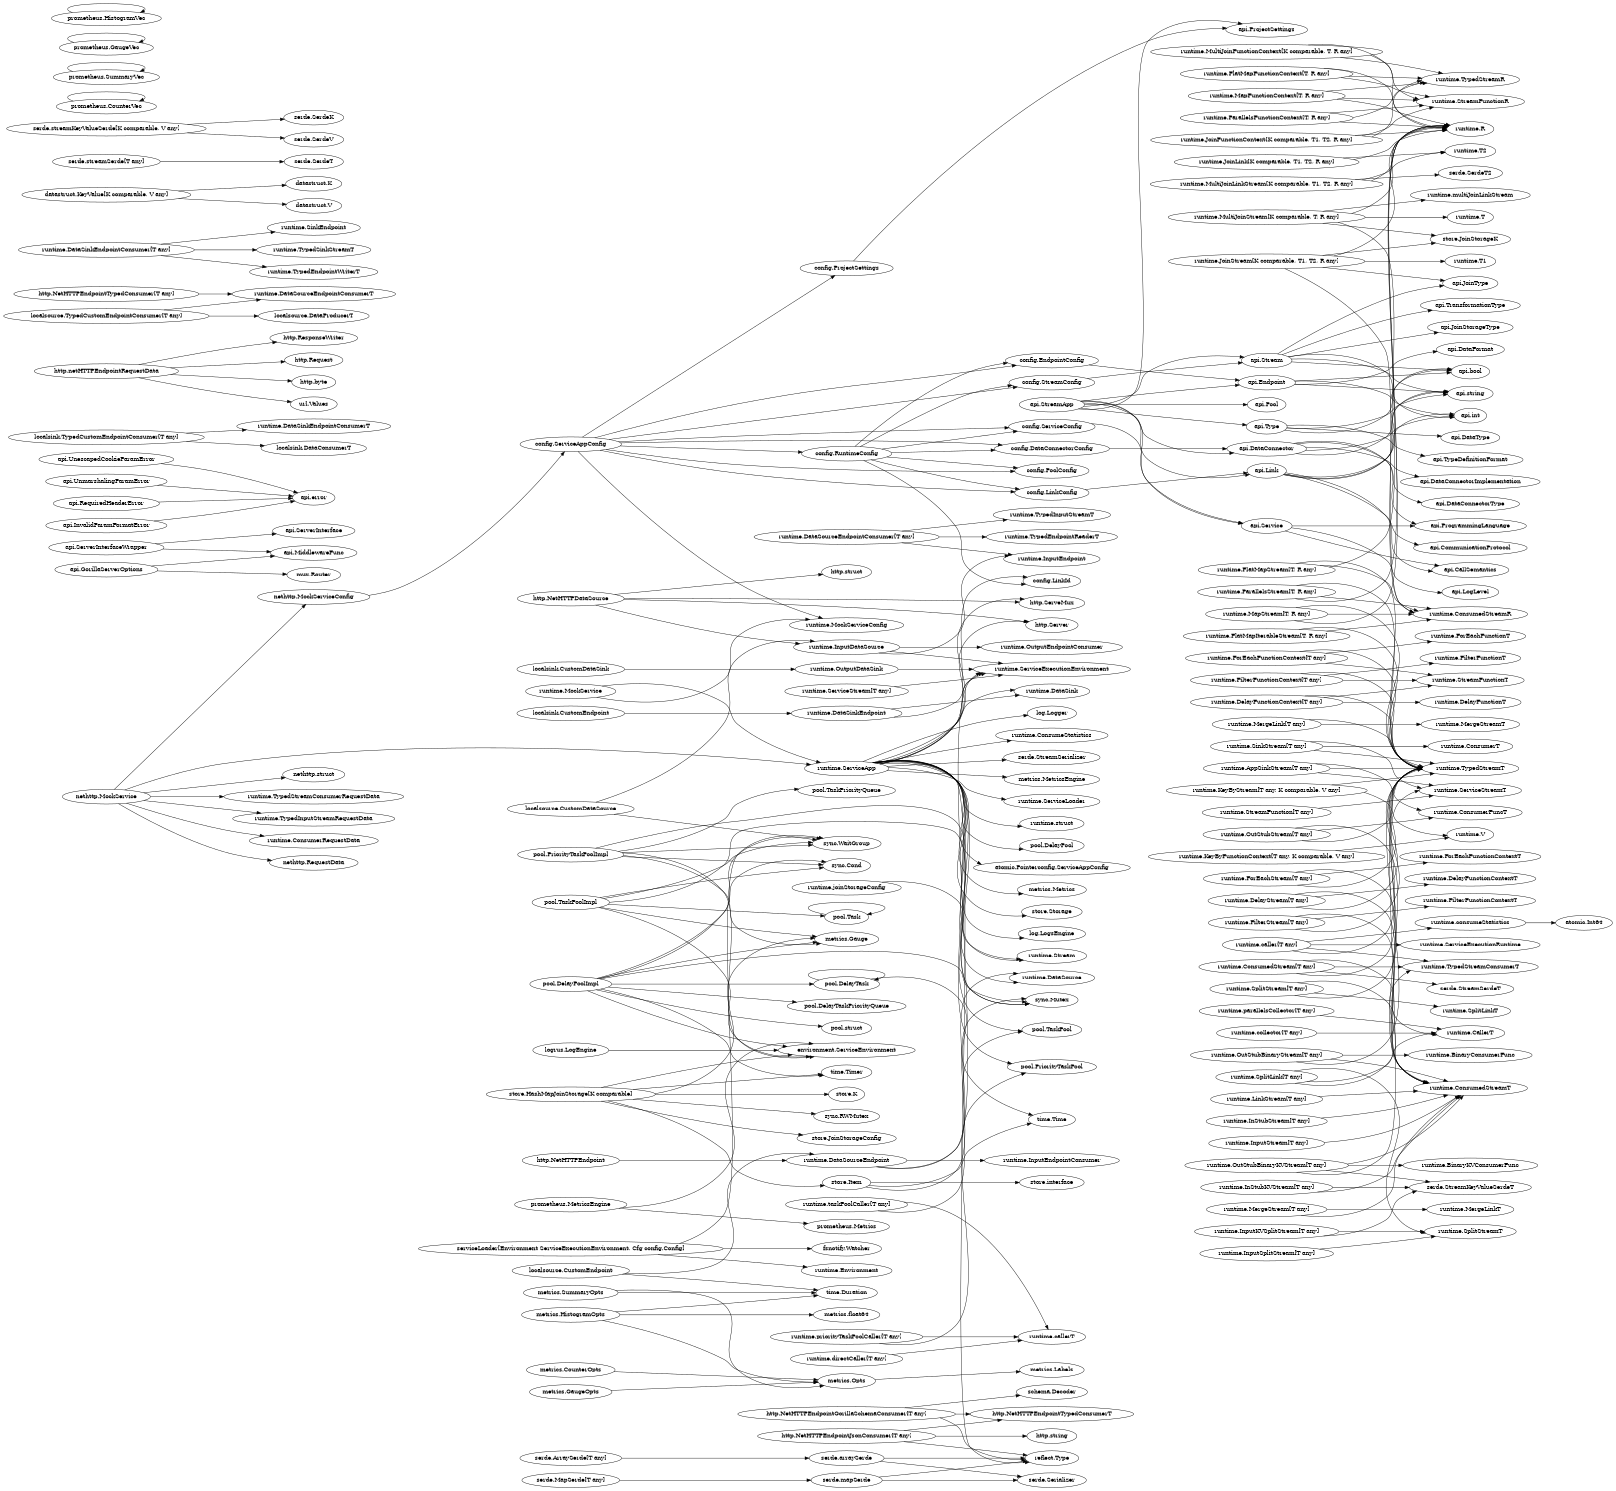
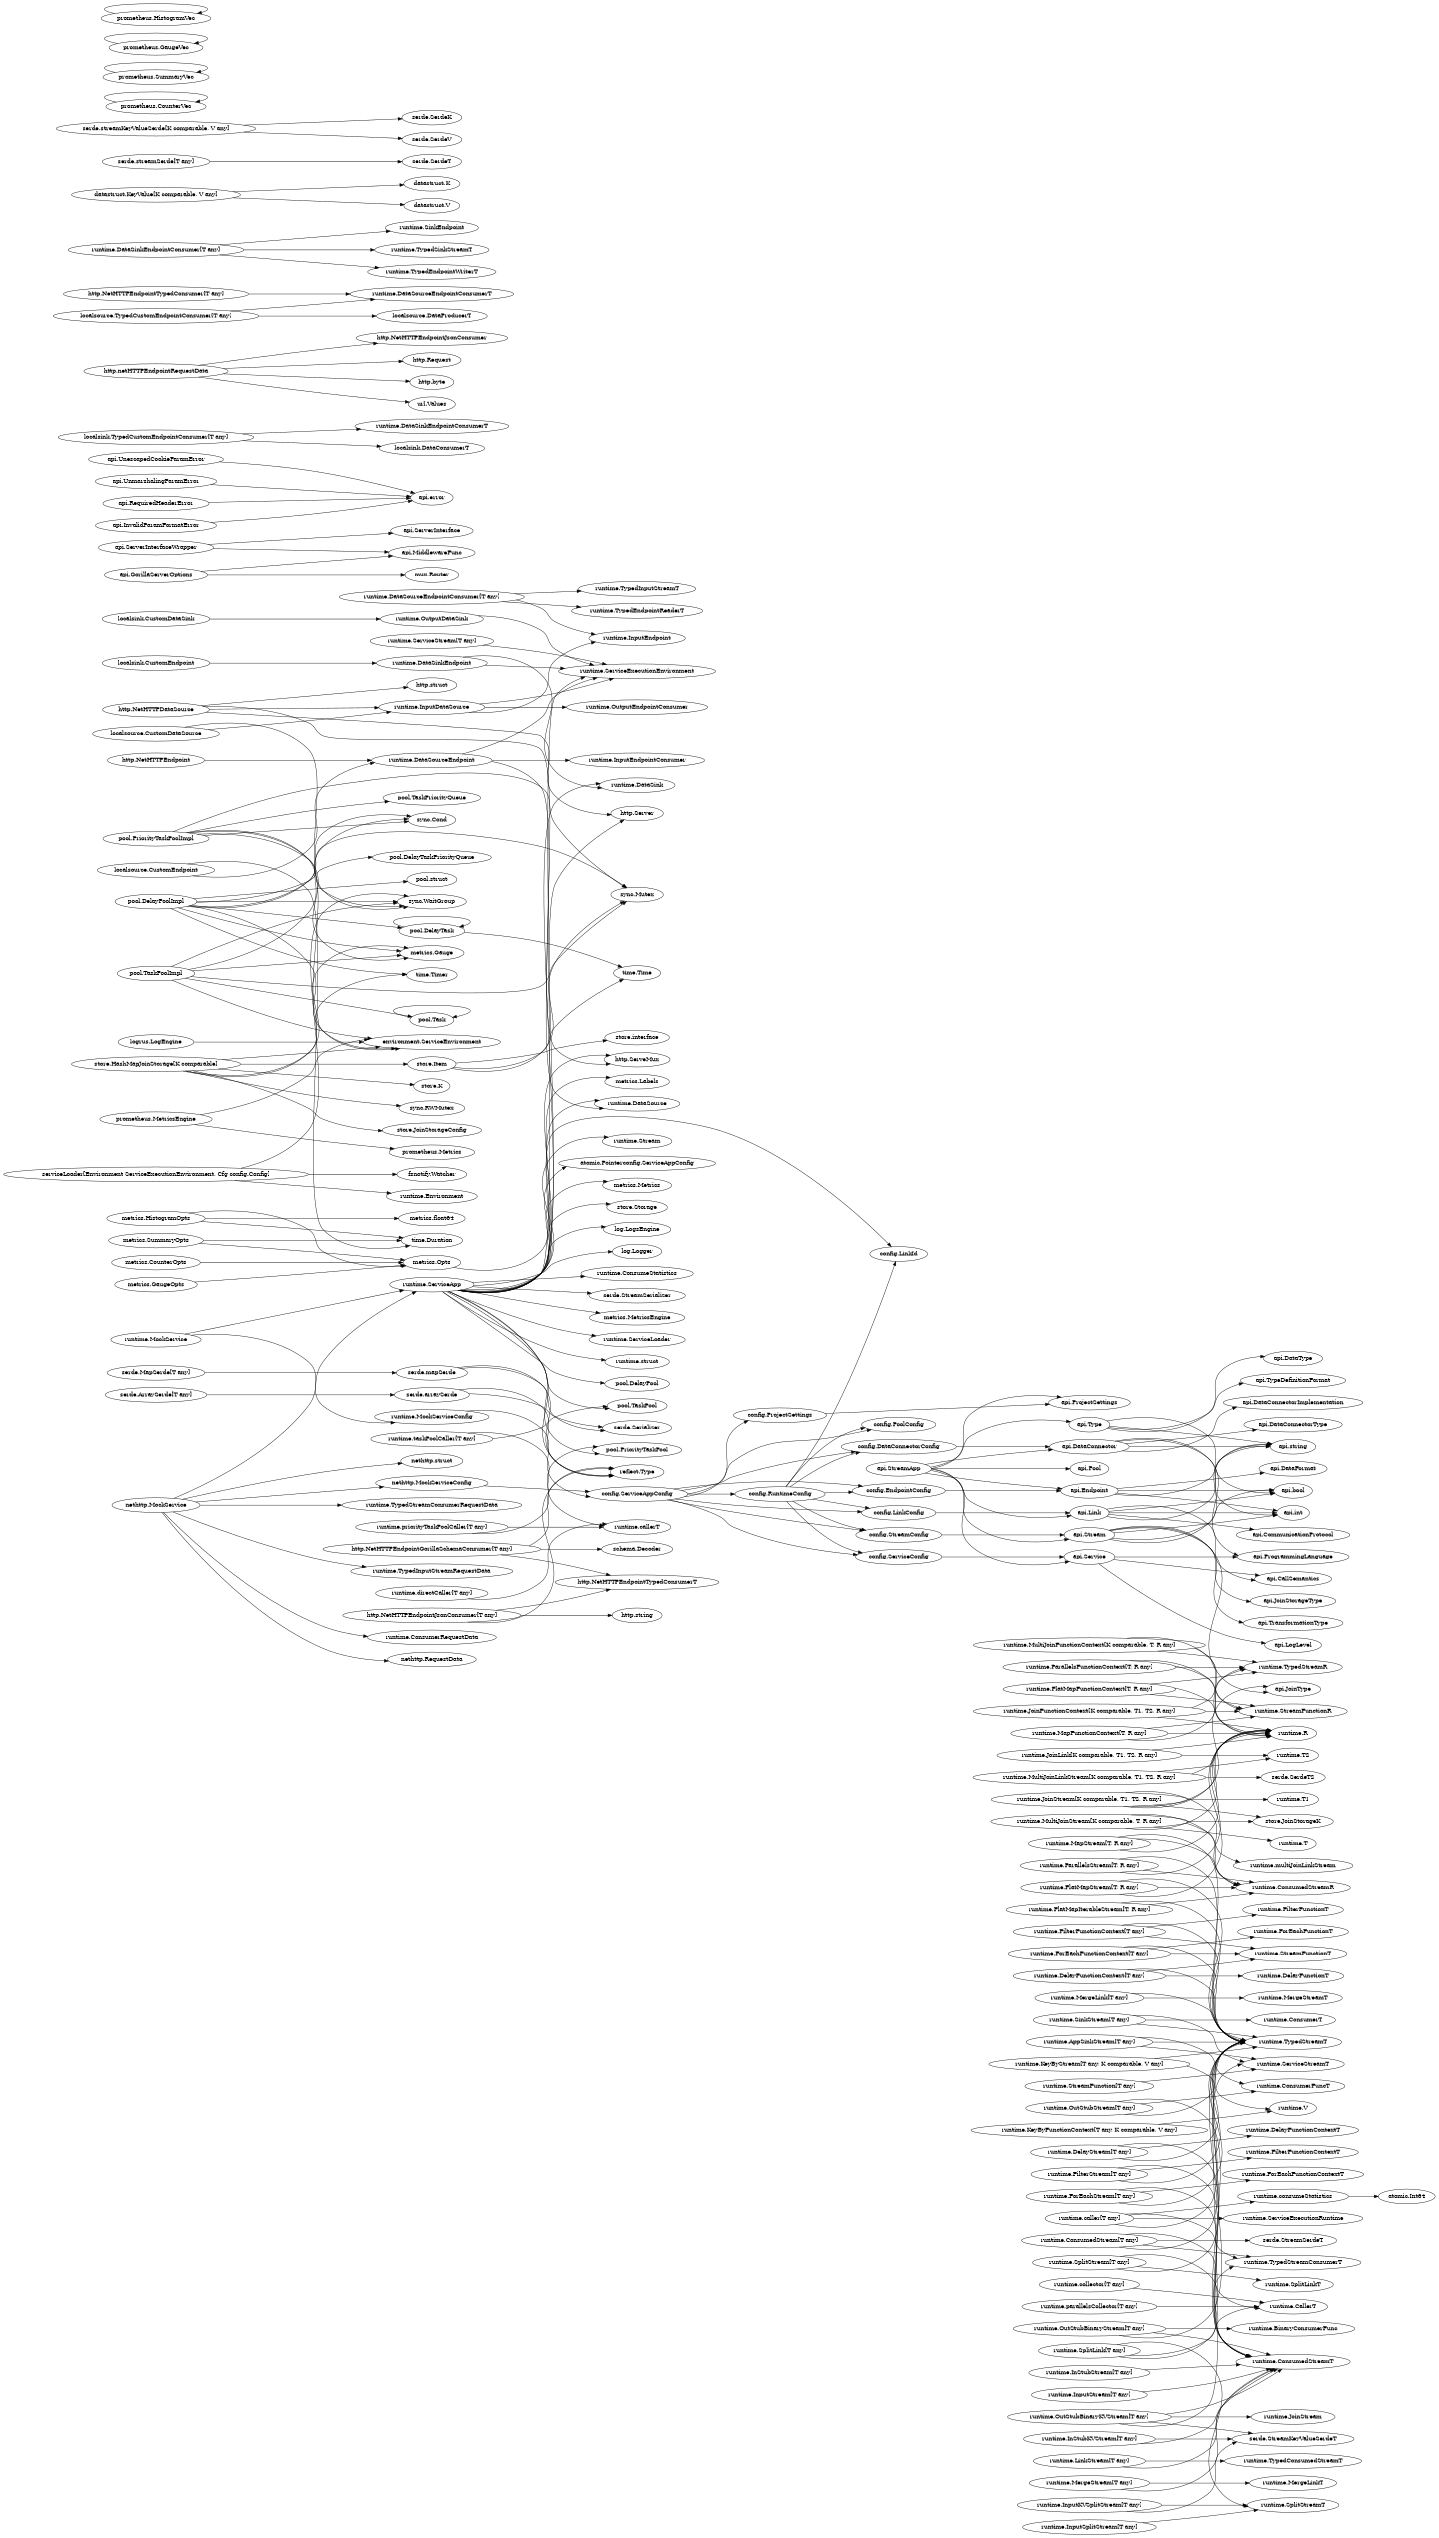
node "http.ResponseWriter": label "http.ResponseWriter" -> "http.NetHTTPEndpointJsonConsumer"
edge "config.ServiceAppConfig" -> "runtime.MockServiceConfig": reversed
node "runtime.joinStorageConfig": removed
node "runtime.BinaryKVConsumerFunc": label "runtime.BinaryKVConsumerFunc" -> "runtime.JoinStream"
node "runtime.TypedConsumedStreamT": added
